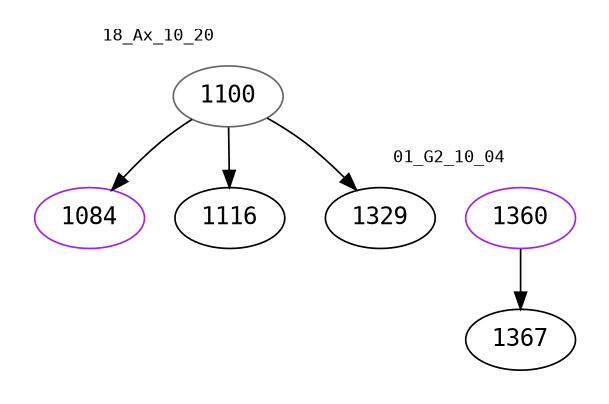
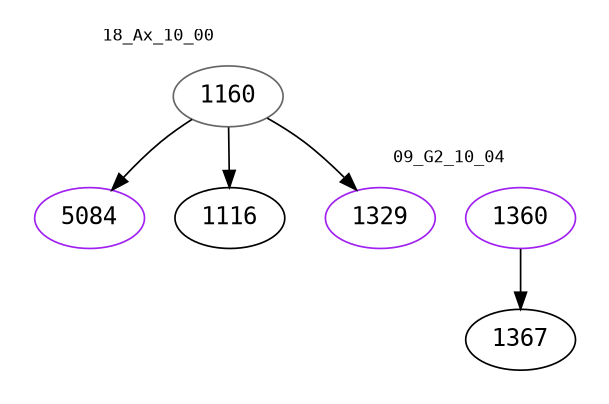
cluster "18_Ax_10_20": label "18_Ax_10_20" -> "18_Ax_10_00"
node "1100": label "1100" -> "1160"
cluster "01_G2_10_04": label "01_G2_10_04" -> "09_G2_10_04"
node "1084": label "1084" -> "5084"
node "1329": color black -> purple
